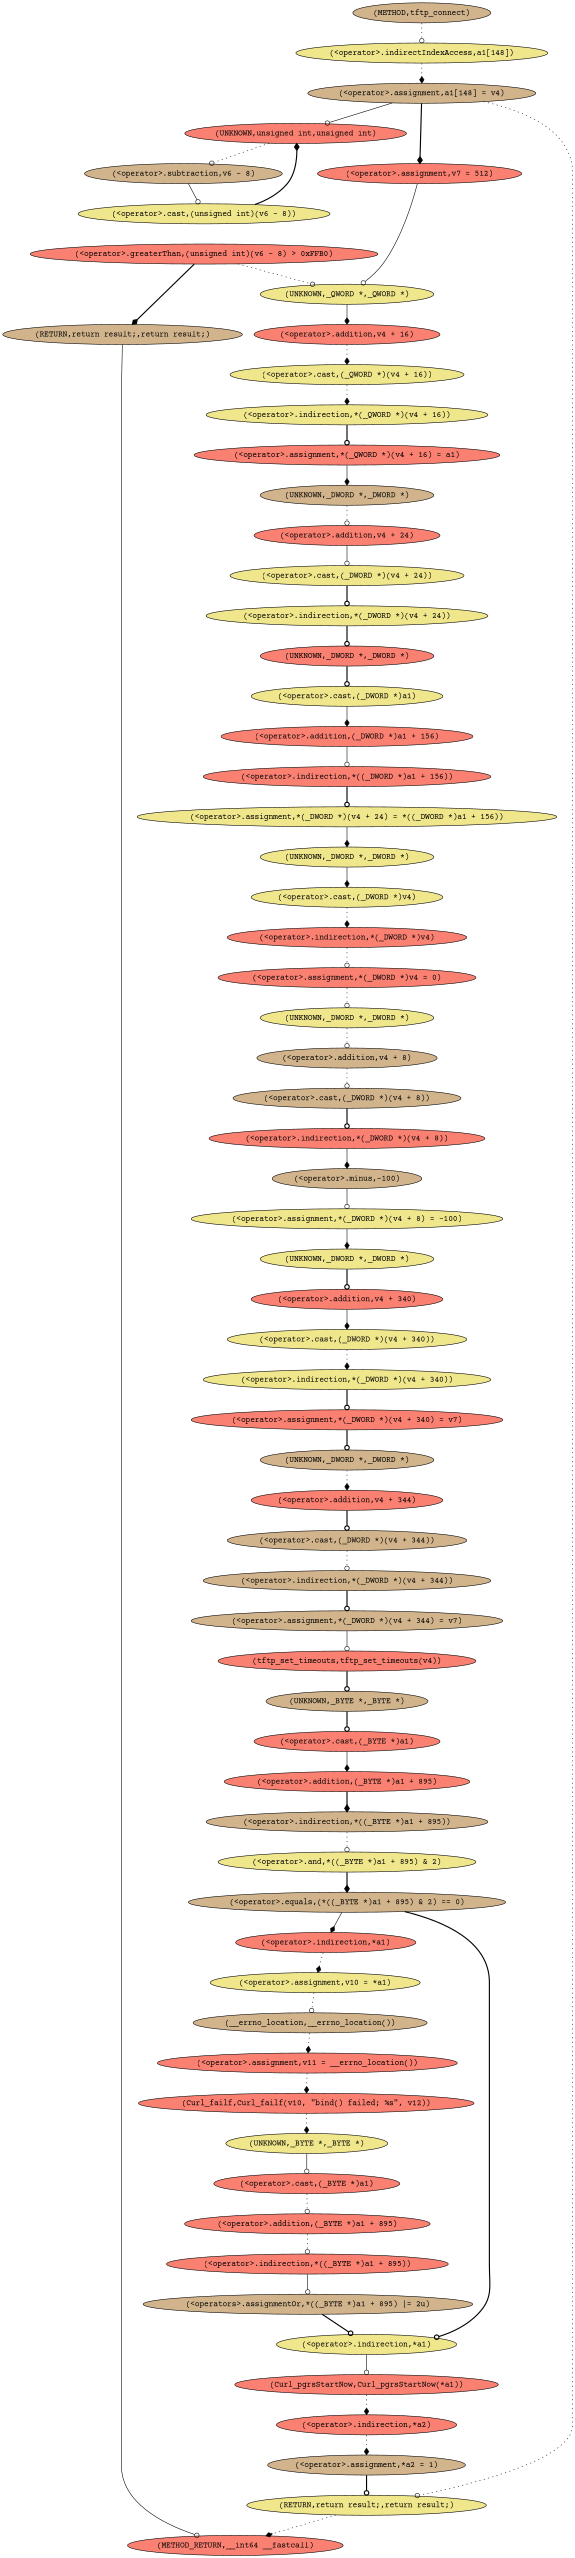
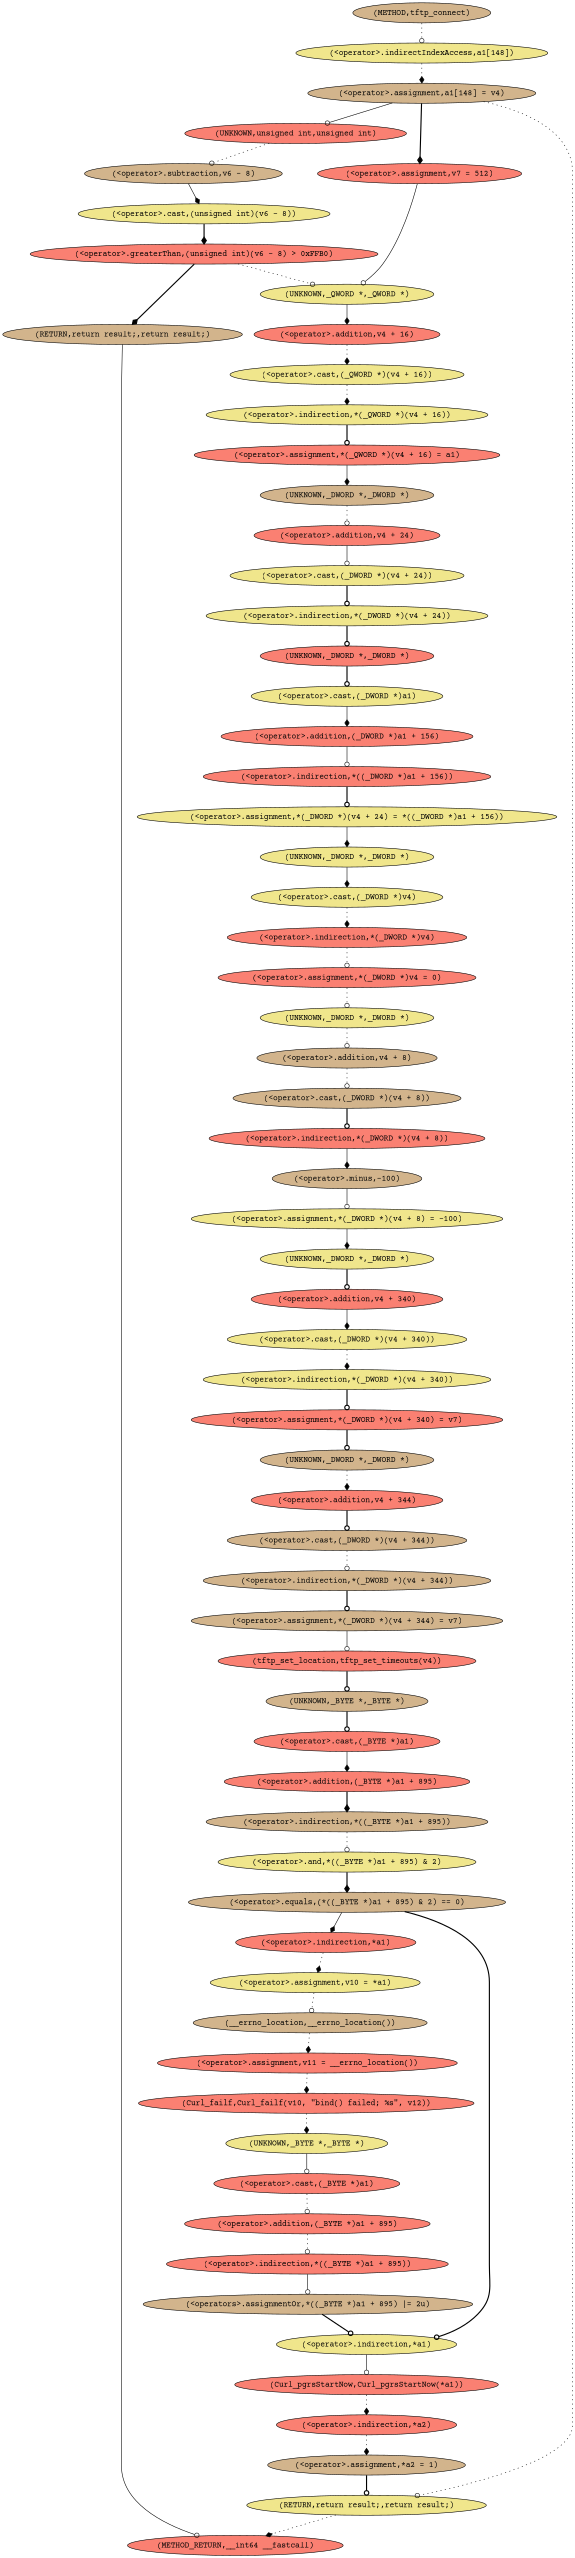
edge "(<operator>.cast,(unsigned int)(v6 - 8))" -> "(UNKNOWN,unsigned int,unsigned int)": now "(<operator>.cast,(unsigned int)(v6 - 8))" -> "(<operator>.greaterThan,(unsigned int)(v6 - 8) > 0xFFB0)"
edge "(<operator>.subtraction,v6 - 8)" -> "(<operator>.cast,(unsigned int)(v6 - 8))": arrowhead odot -> diamond
node "(tftp_set_timeouts,tftp_set_timeouts(v4))": label "(tftp_set_timeouts,tftp_set_timeouts(v4))" -> "(tftp_set_location,tftp_set_timeouts(v4))"
